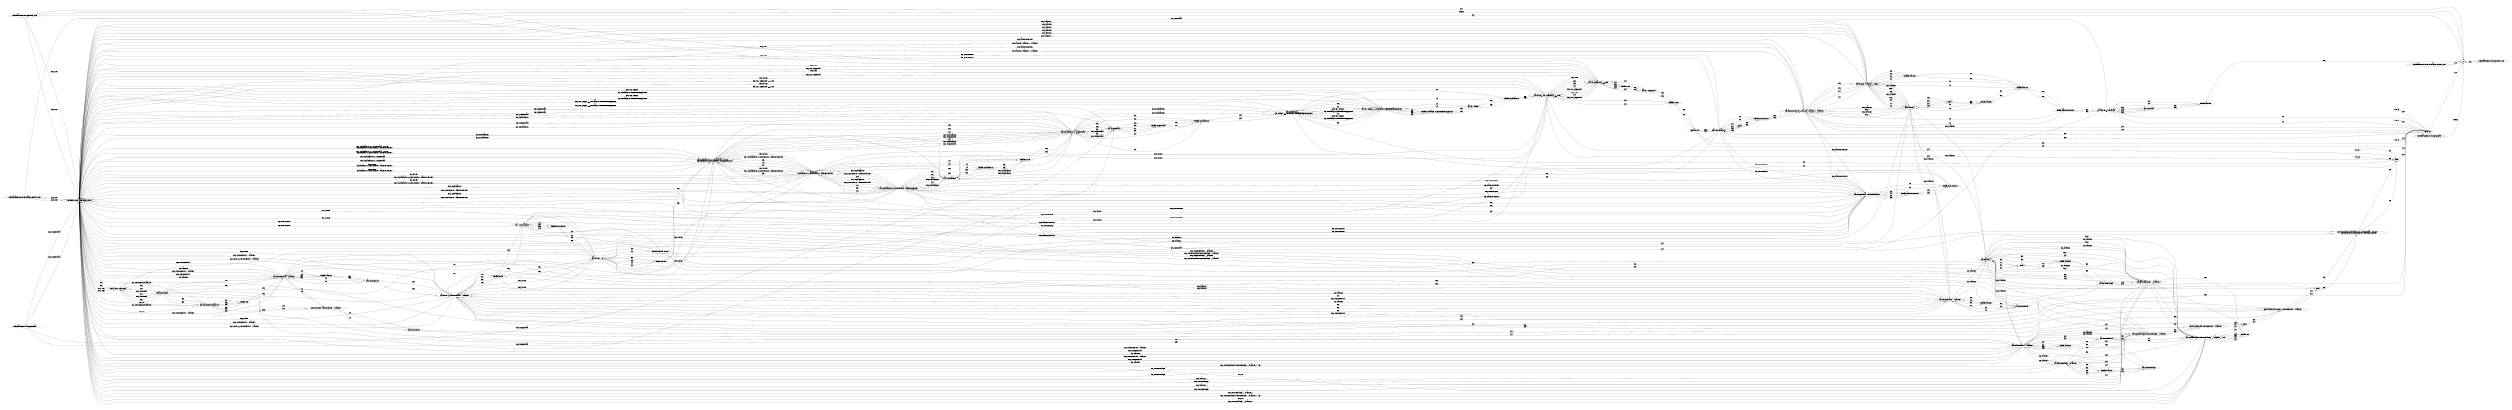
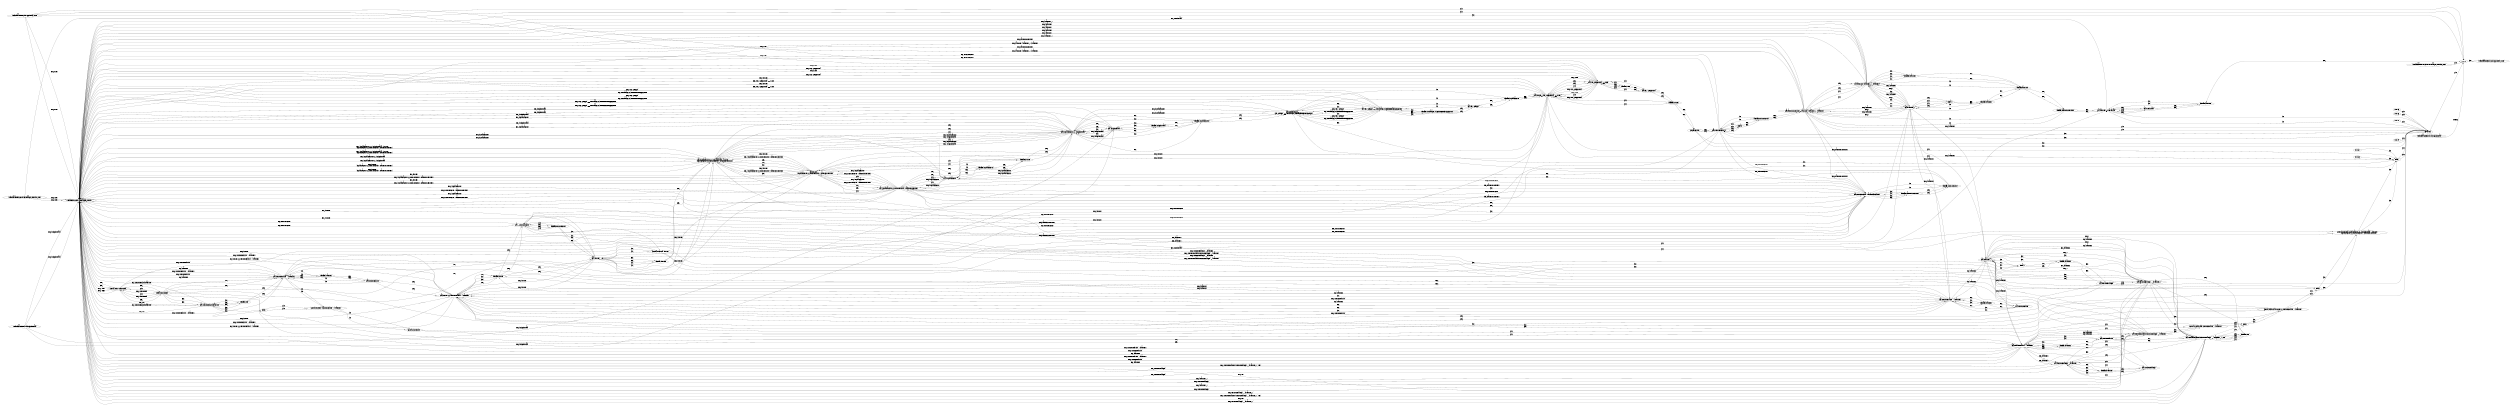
edge "(MethodParameterIn,const user_manager::UserList& users)" -> "1000100": label "PUBLIC: " -> "AST: "
edge "(MethodParameterOut,const AccountId& owner)" -> "1000100": reversed
node "(Call,has_owner ? kMaxUsers - 1 : signin)": label "(Call,has_owner ? kMaxUsers - 1 : signin)" -> "(Call,has_owner ? kMaxUsers - 1 : kMaxUsers)"
node "1000106": added
node "(AccountId,user :)": label "(AccountId,user :)" -> "(JumpTarget,user :)"
